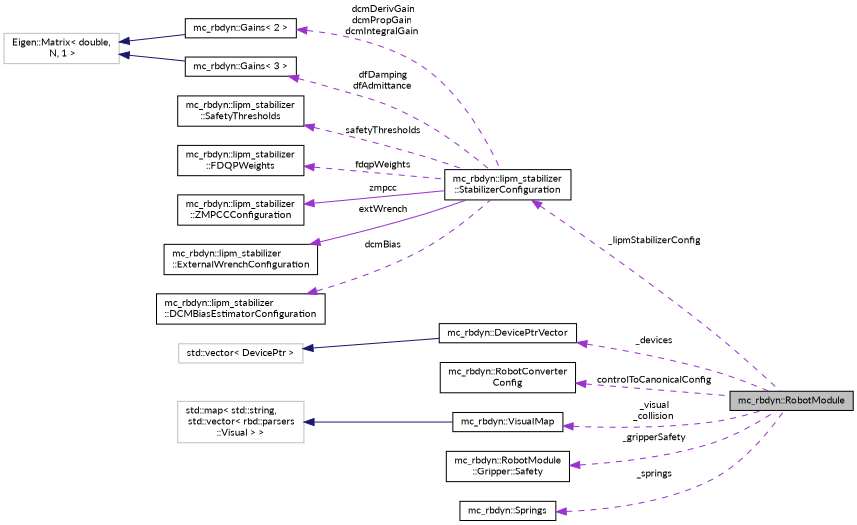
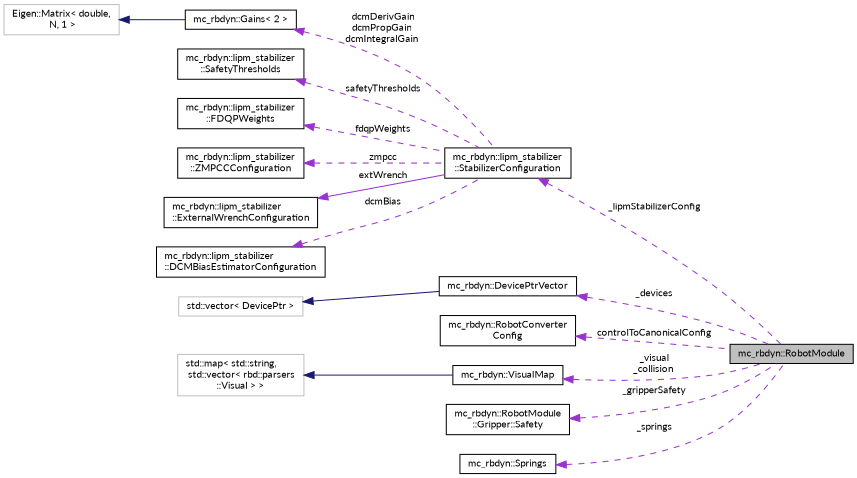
node "mc_rbdyn::Gains< 3 >": removed
edge "mc_rbdyn::lipm_stabilizer ::StabilizerConfiguration" -> "mc_rbdyn::lipm_stabilizer ::ZMPCCConfiguration": style solid -> dashed
